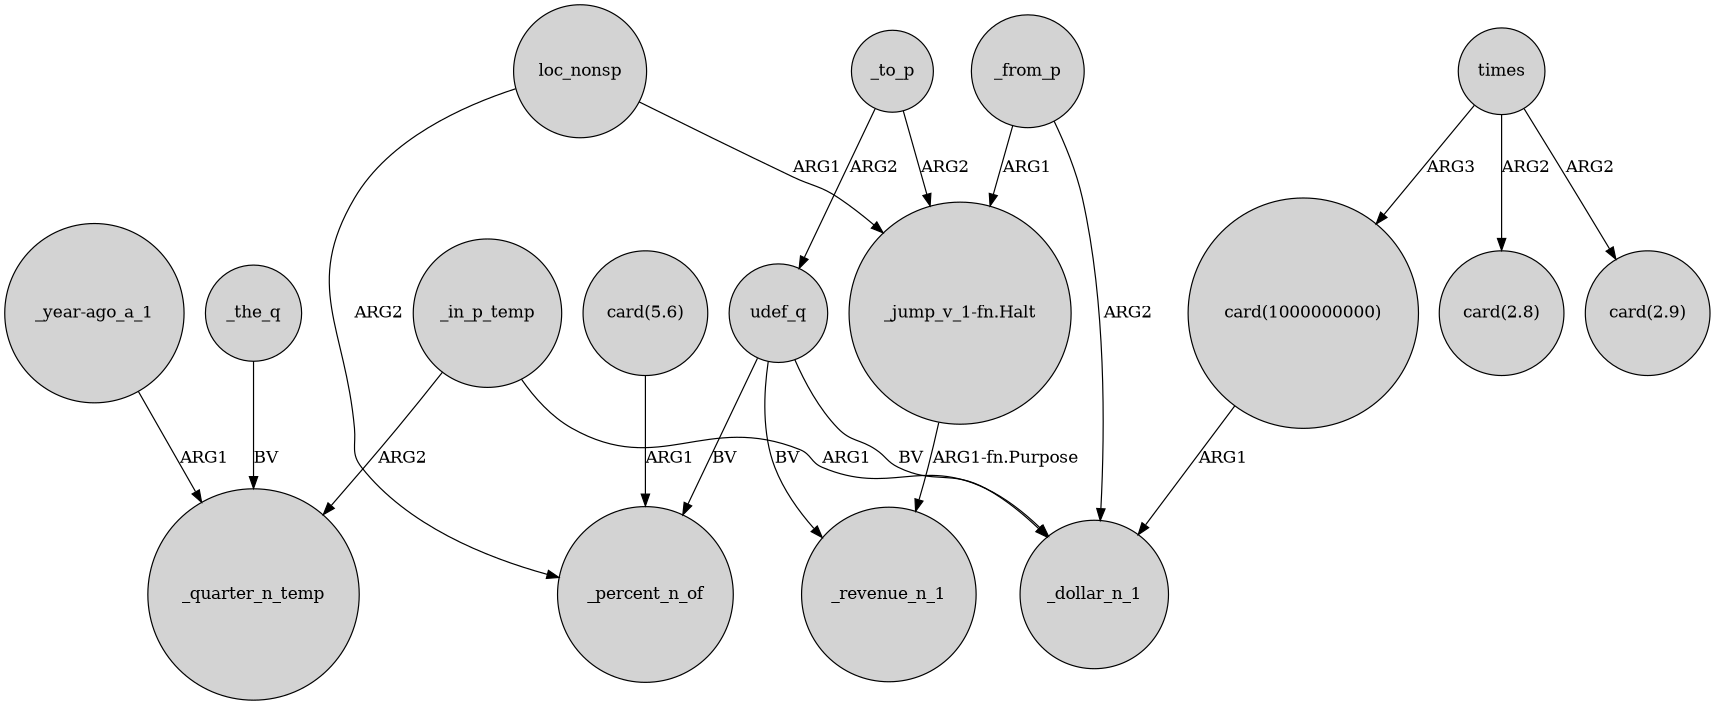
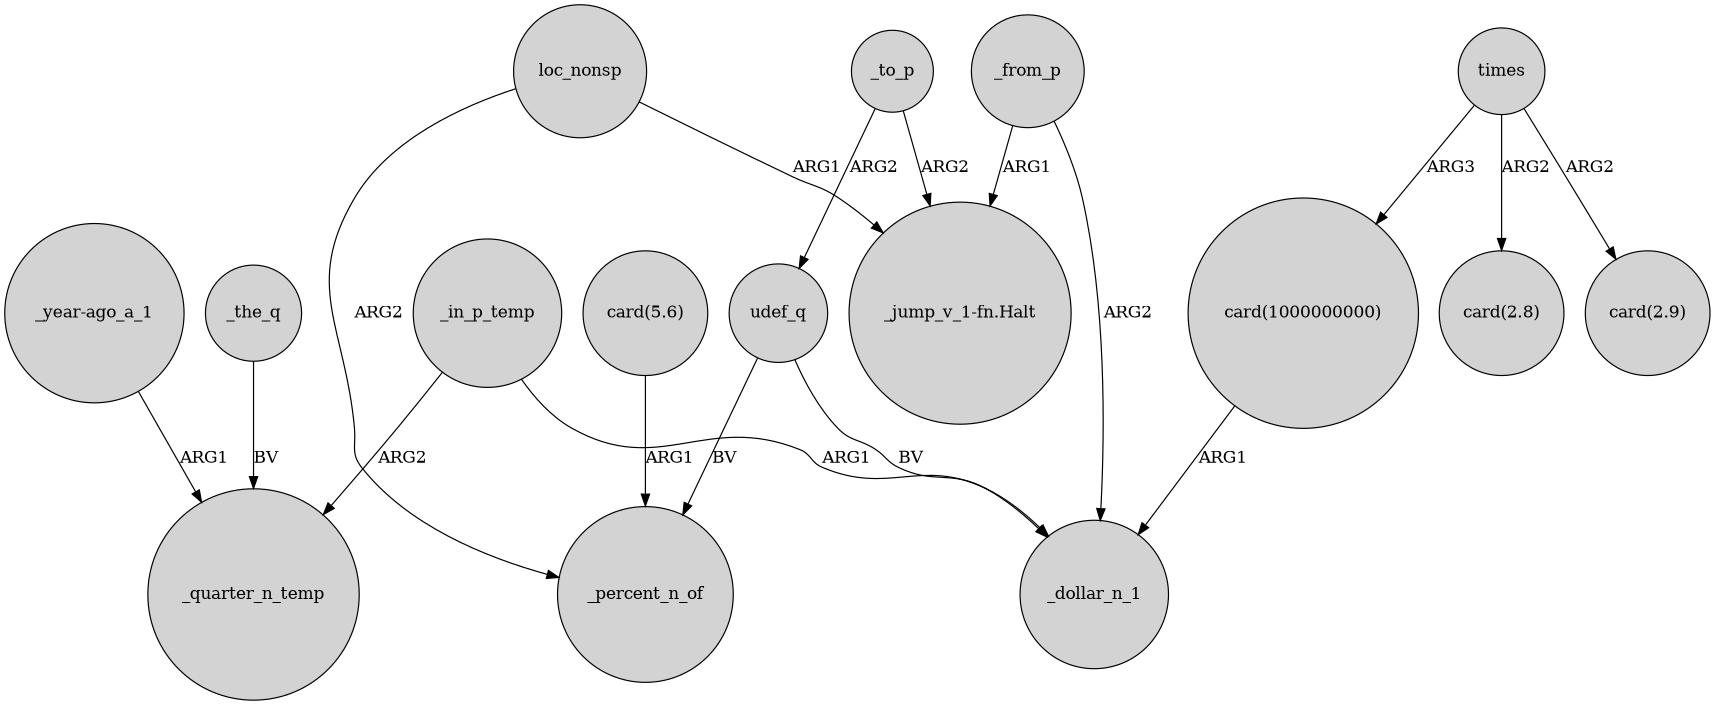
node "_revenue_n_1": removed
